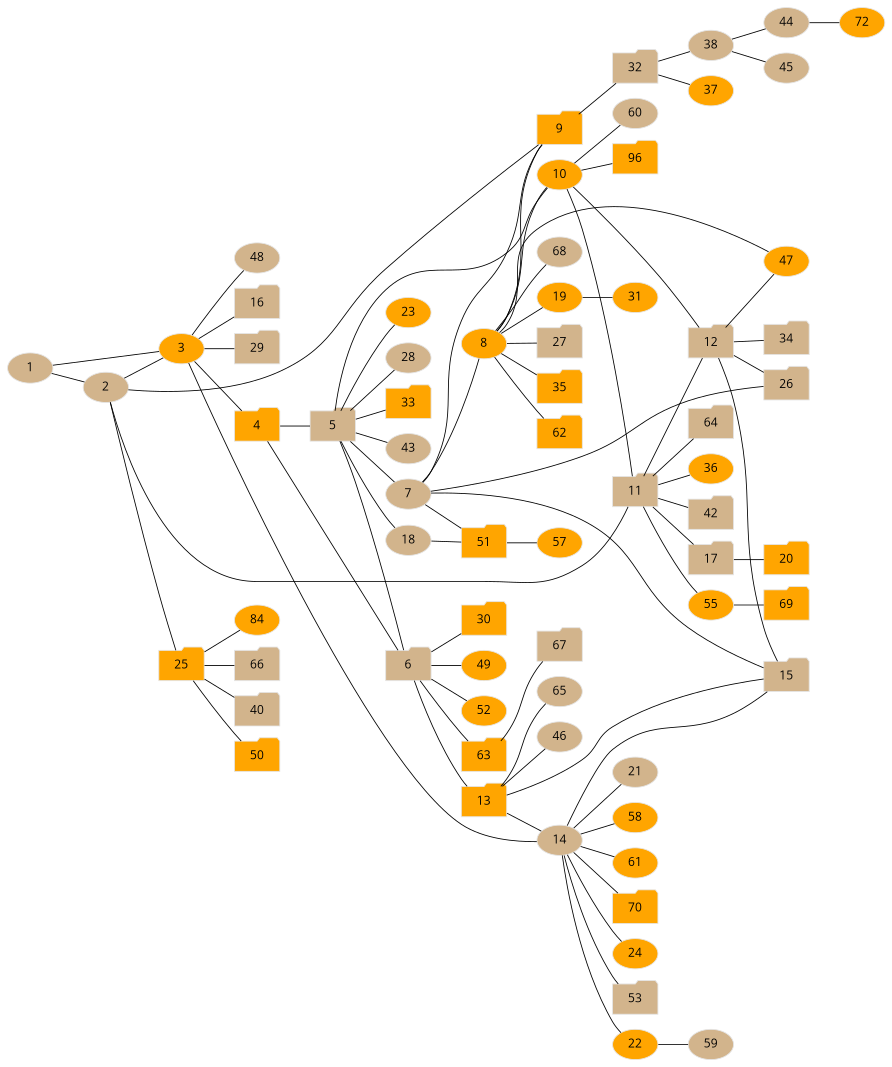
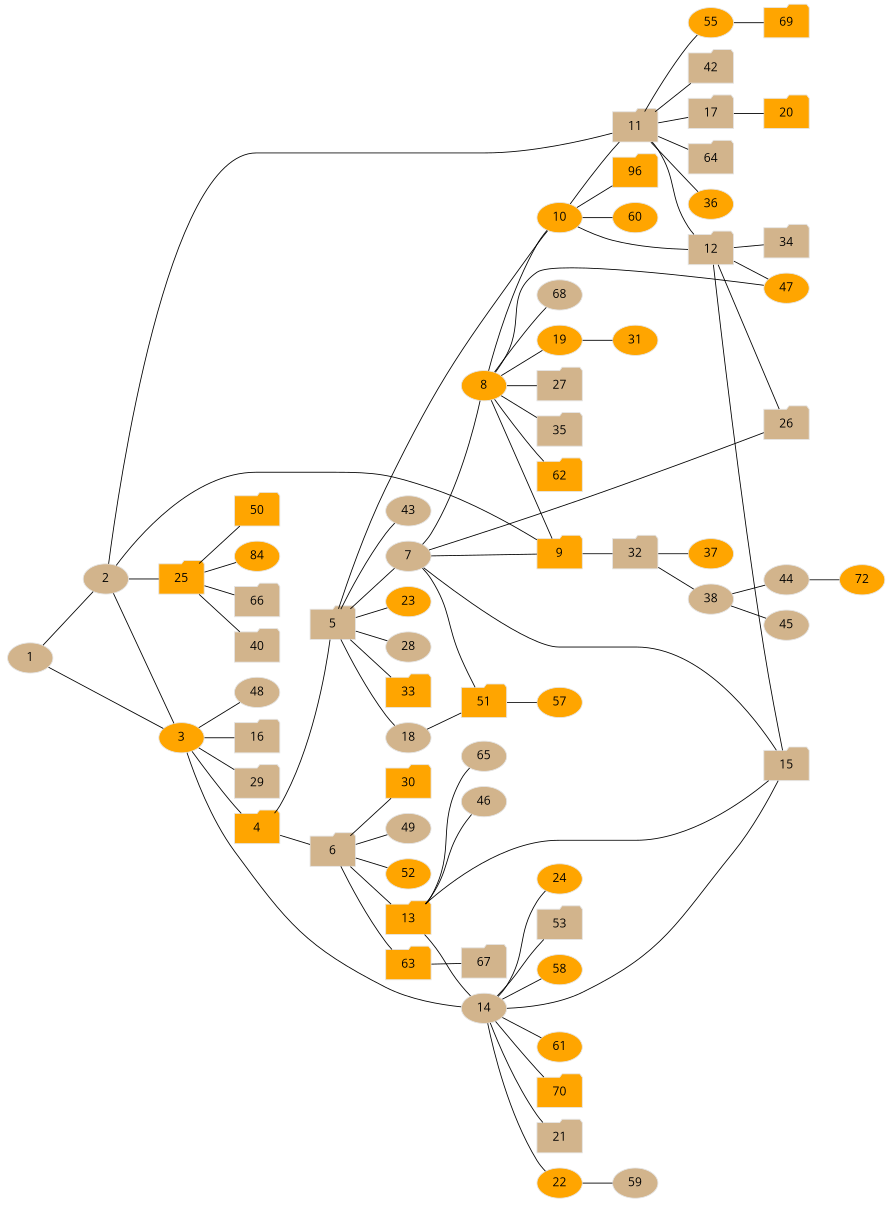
node "60": fillcolor tan -> orange
node "35": fillcolor orange -> tan
edge "5" -- "6": removed
node "49": fillcolor orange -> tan
node "21": shape ellipse -> folder
